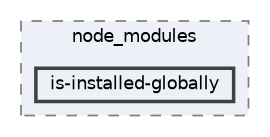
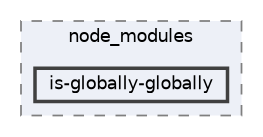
node "is-installed-globally": label "is-installed-globally" -> "is-globally-globally"
